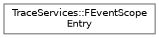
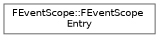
node "TraceServices::FEventScope Entry": label "TraceServices::FEventScope Entry" -> "FEventScope::FEventScope Entry"
